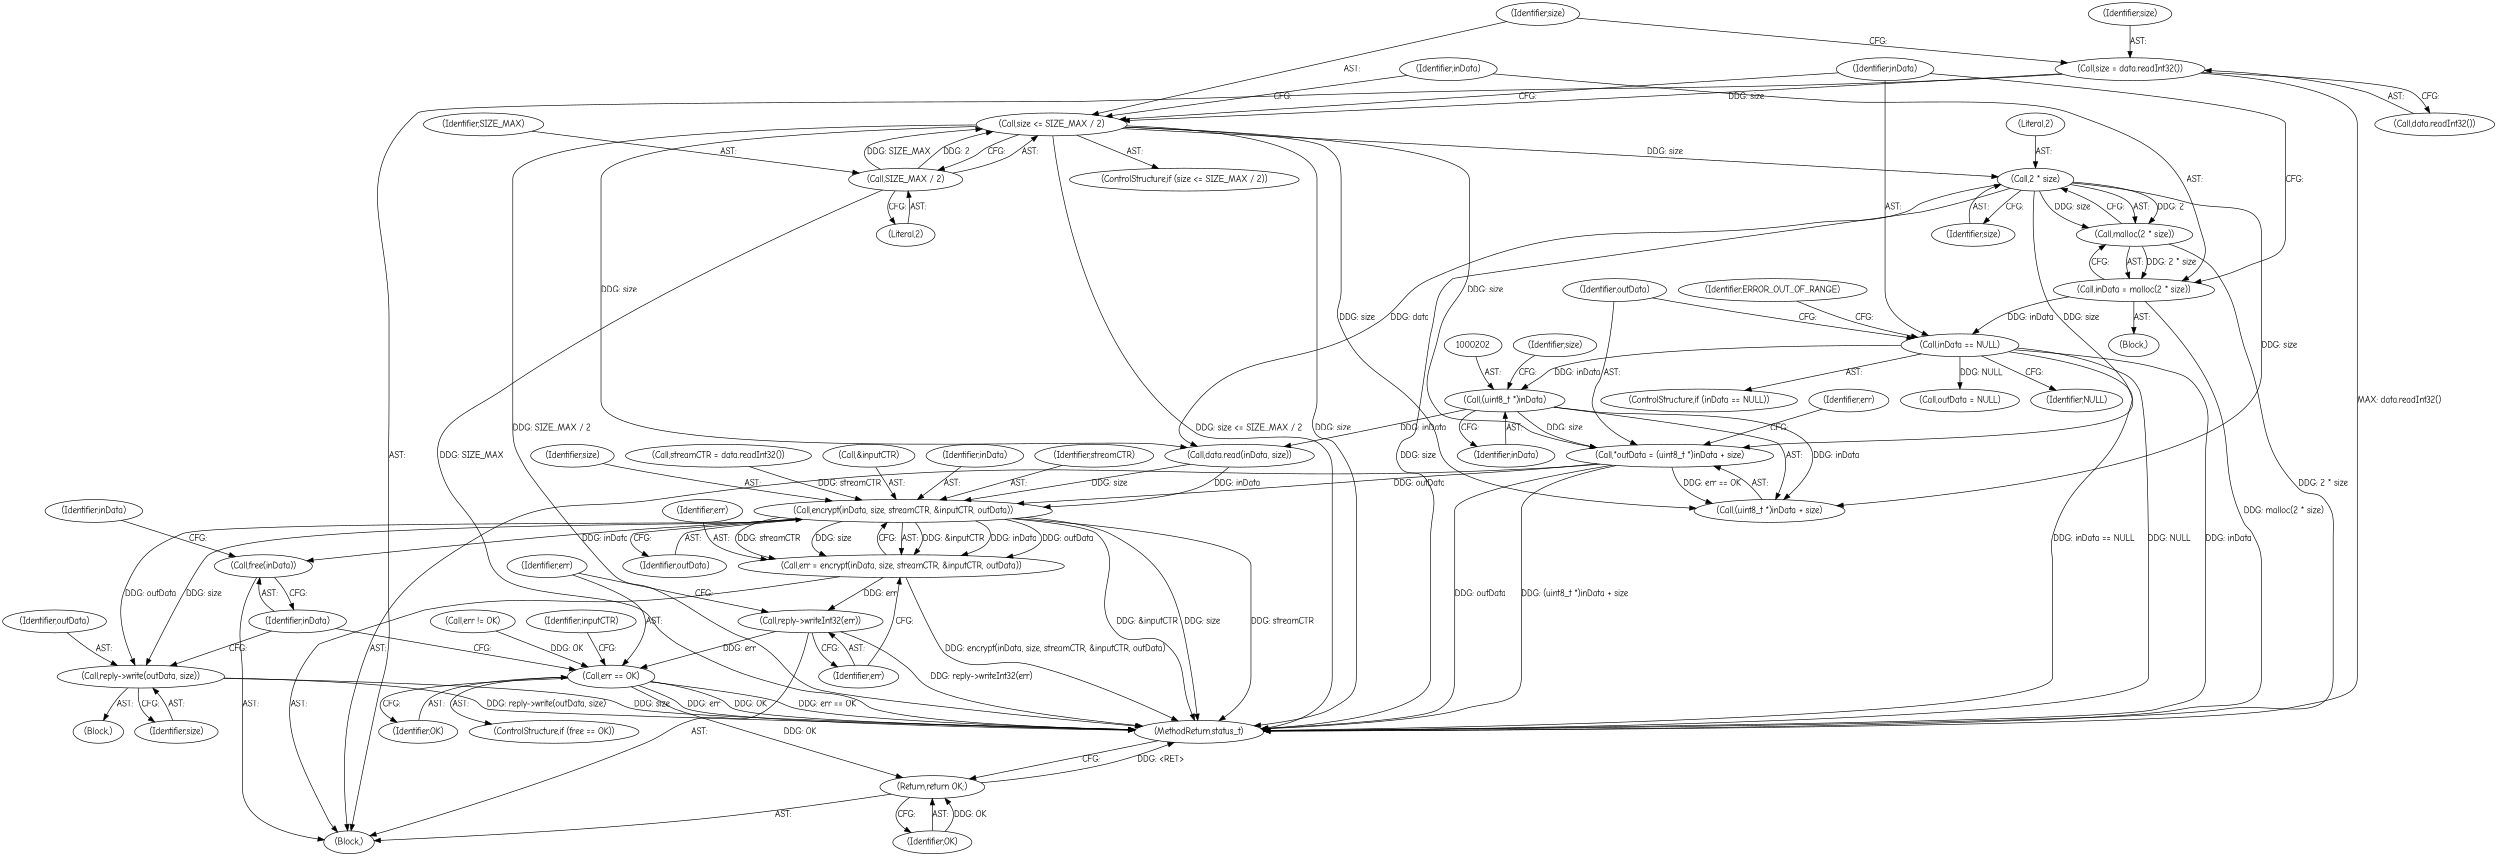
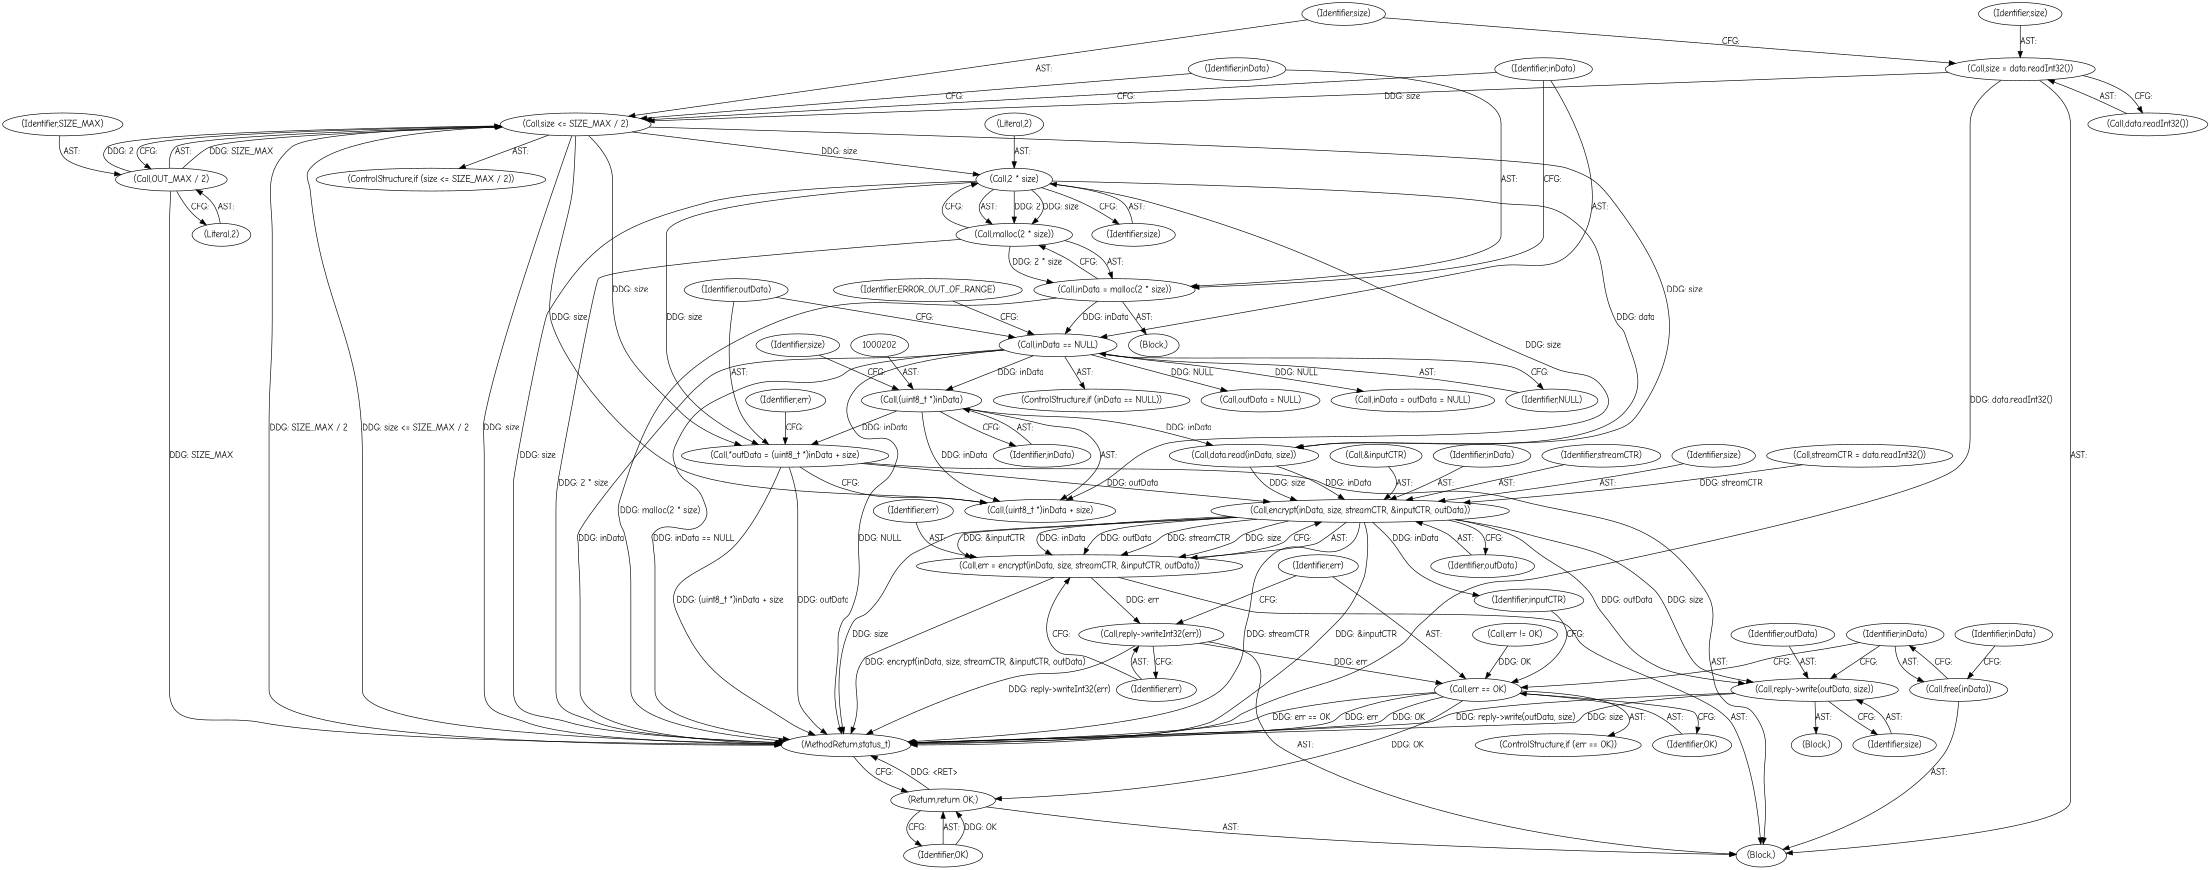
node "(Call,SIZE_MAX / 2)": label "(Call,SIZE_MAX / 2)" -> "(Call,OUT_MAX / 2)"
edge "(Identifier,NULL)" -> "(Call,inData == NULL)": added, label "AST:"
node "(Call,inData = outData = NULL)": added
edge "(Call,size = data.readInt32())" -> "(MethodReturn,status_t)": label "MAX: data.readInt32()" -> "DDG: data.readInt32()"
edge "(Call,(uint8_t *)inData)" -> "(Call,*outData = (uint8_t *)inData + size)": label "DDG: size" -> "DDG: inData"
edge "(Call,(uint8_t *)inData + size)" -> "(Call,*outData = (uint8_t *)inData + size)": removed, label "AST:"
edge "(Call,*outData = (uint8_t *)inData + size)" -> "(Call,(uint8_t *)inData + size)": label "DDG: err == OK" -> "CFG: "
edge "(Call,encrypt(inData, size, streamCTR, &inputCTR, outData))" -> "(Call,free(inData))": now "(Call,encrypt(inData, size, streamCTR, &inputCTR, outData))" -> "(Identifier,inputCTR)"
node "(ControlStructure,if (free == OK))": label "(ControlStructure,if (free == OK))" -> "(ControlStructure,if (err == OK))"
